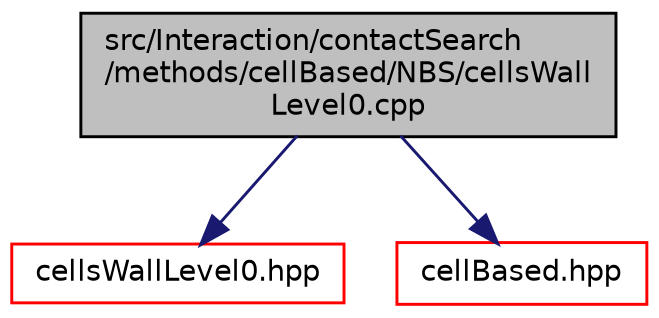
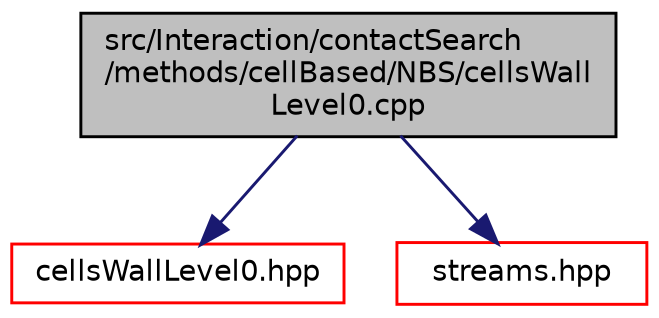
node "cellBased.hpp": label "cellBased.hpp" -> "streams.hpp"
